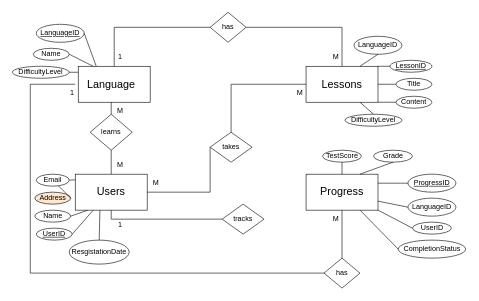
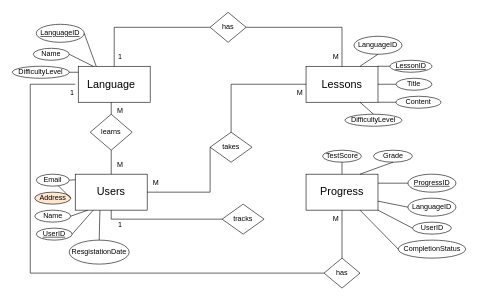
node "Content": size 36x12 -> 45x12
